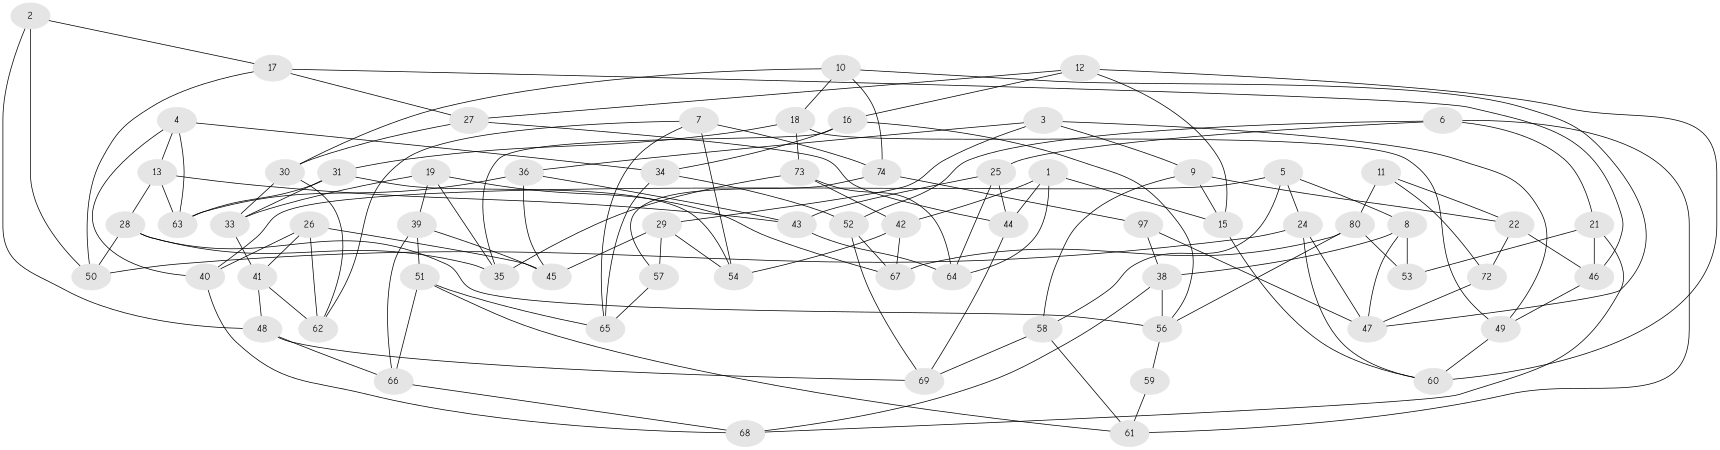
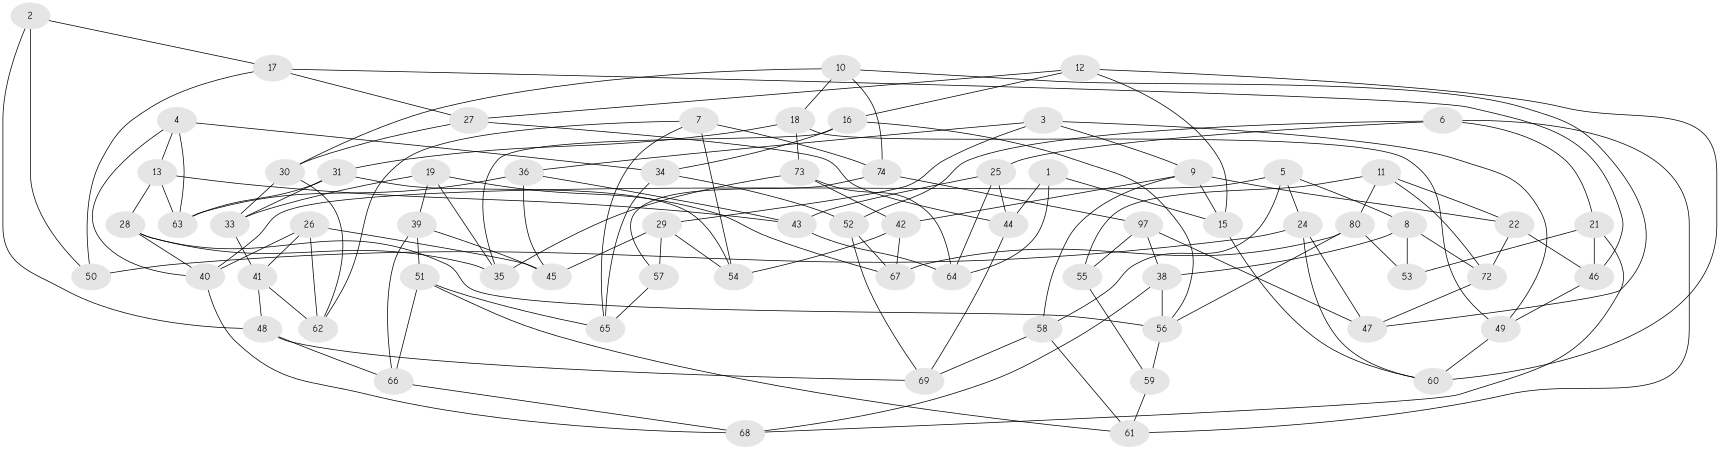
edge "1" -- "42": now "9" -- "42"
edge "28" -- "50": now "28" -- "40"
edge "8" -- "47": now "8" -- "72"
node "55": added
